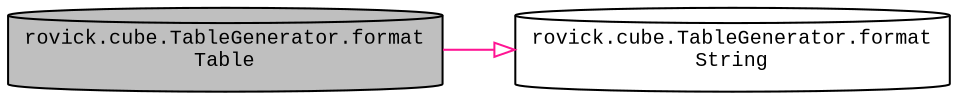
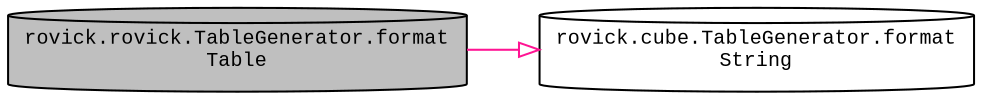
node "rovick.cube.TableGenerator.format Table": label "rovick.cube.TableGenerator.format Table" -> "rovick.rovick.TableGenerator.format Table"
